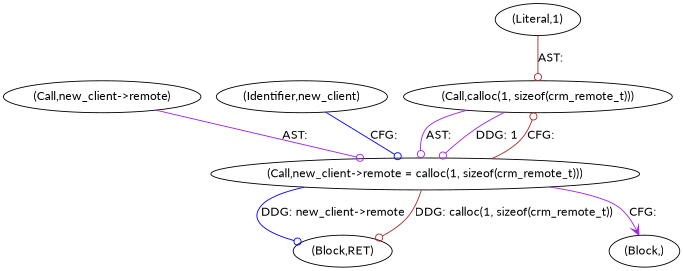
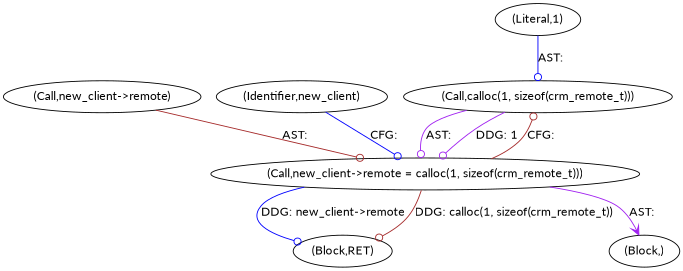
edge "(Literal,1)" -> "(Call,calloc(1, sizeof(crm_remote_t)))": color brown -> blue
edge "(Call,new_client->remote)" -> "(Call,new_client->remote = calloc(1, sizeof(crm_remote_t)))": color purple -> brown
edge "(Call,new_client->remote = calloc(1, sizeof(crm_remote_t)))" -> "(Block,)": label "CFG: " -> "AST: "
